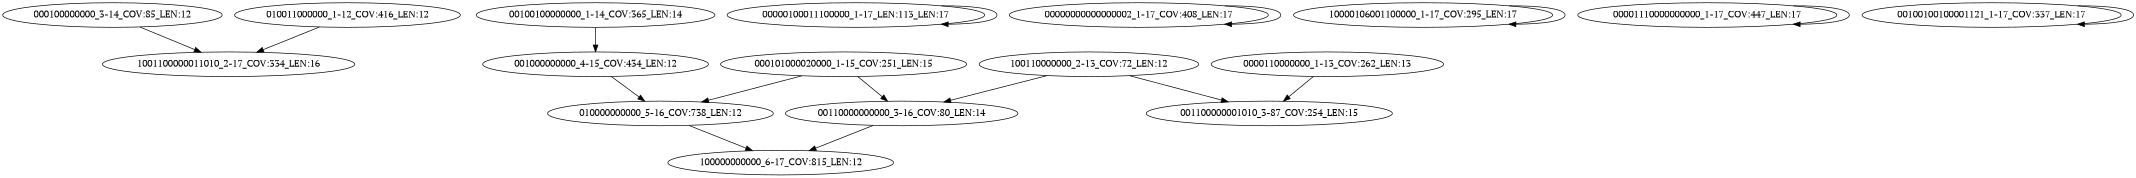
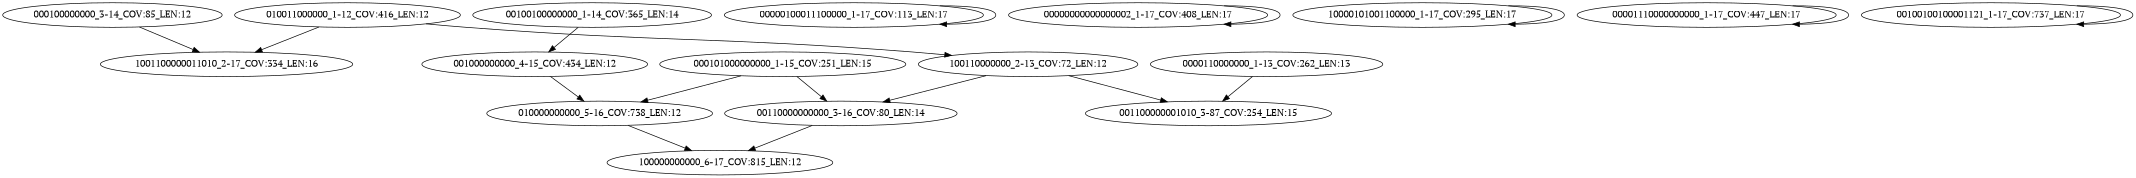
node "00000100011100000_1-17_LEN:113_LEN:17": label "00000100011100000_1-17_LEN:113_LEN:17" -> "00000100011100000_1-17_COV:113_LEN:17"
node "10000106001100000_1-17_COV:295_LEN:17": label "10000106001100000_1-17_COV:295_LEN:17" -> "10000101001100000_1-17_COV:295_LEN:17"
node "00100100100001121_1-17_COV:337_LEN:17": label "00100100100001121_1-17_COV:337_LEN:17" -> "00100100100001121_1-17_COV:737_LEN:17"
edge "010011000000_1-12_COV:416_LEN:12" -> "100110000000_2-13_COV:72_LEN:12": added
node "000101000020000_1-15_COV:251_LEN:15": label "000101000020000_1-15_COV:251_LEN:15" -> "000101000000000_1-15_COV:251_LEN:15"
